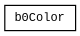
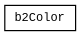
node "b0Color": label "b0Color" -> "b2Color"
